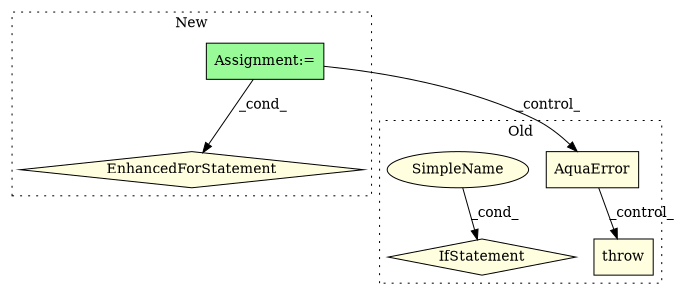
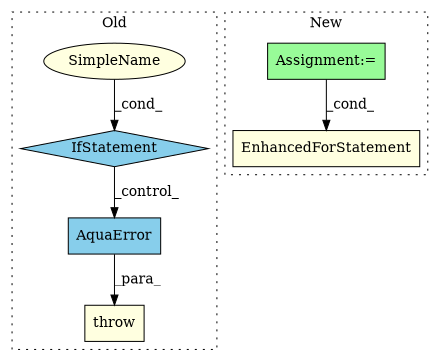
edge "Assignment:=" -> "AquaError": now "IfStatement" -> "AquaError"
node "EnhancedForStatement": shape diamond -> box
node "AquaError": fillcolor lightyellow -> skyblue
edge "AquaError" -> "throw": label "_control_" -> "_para_"
node "IfStatement": fillcolor lightyellow -> skyblue
